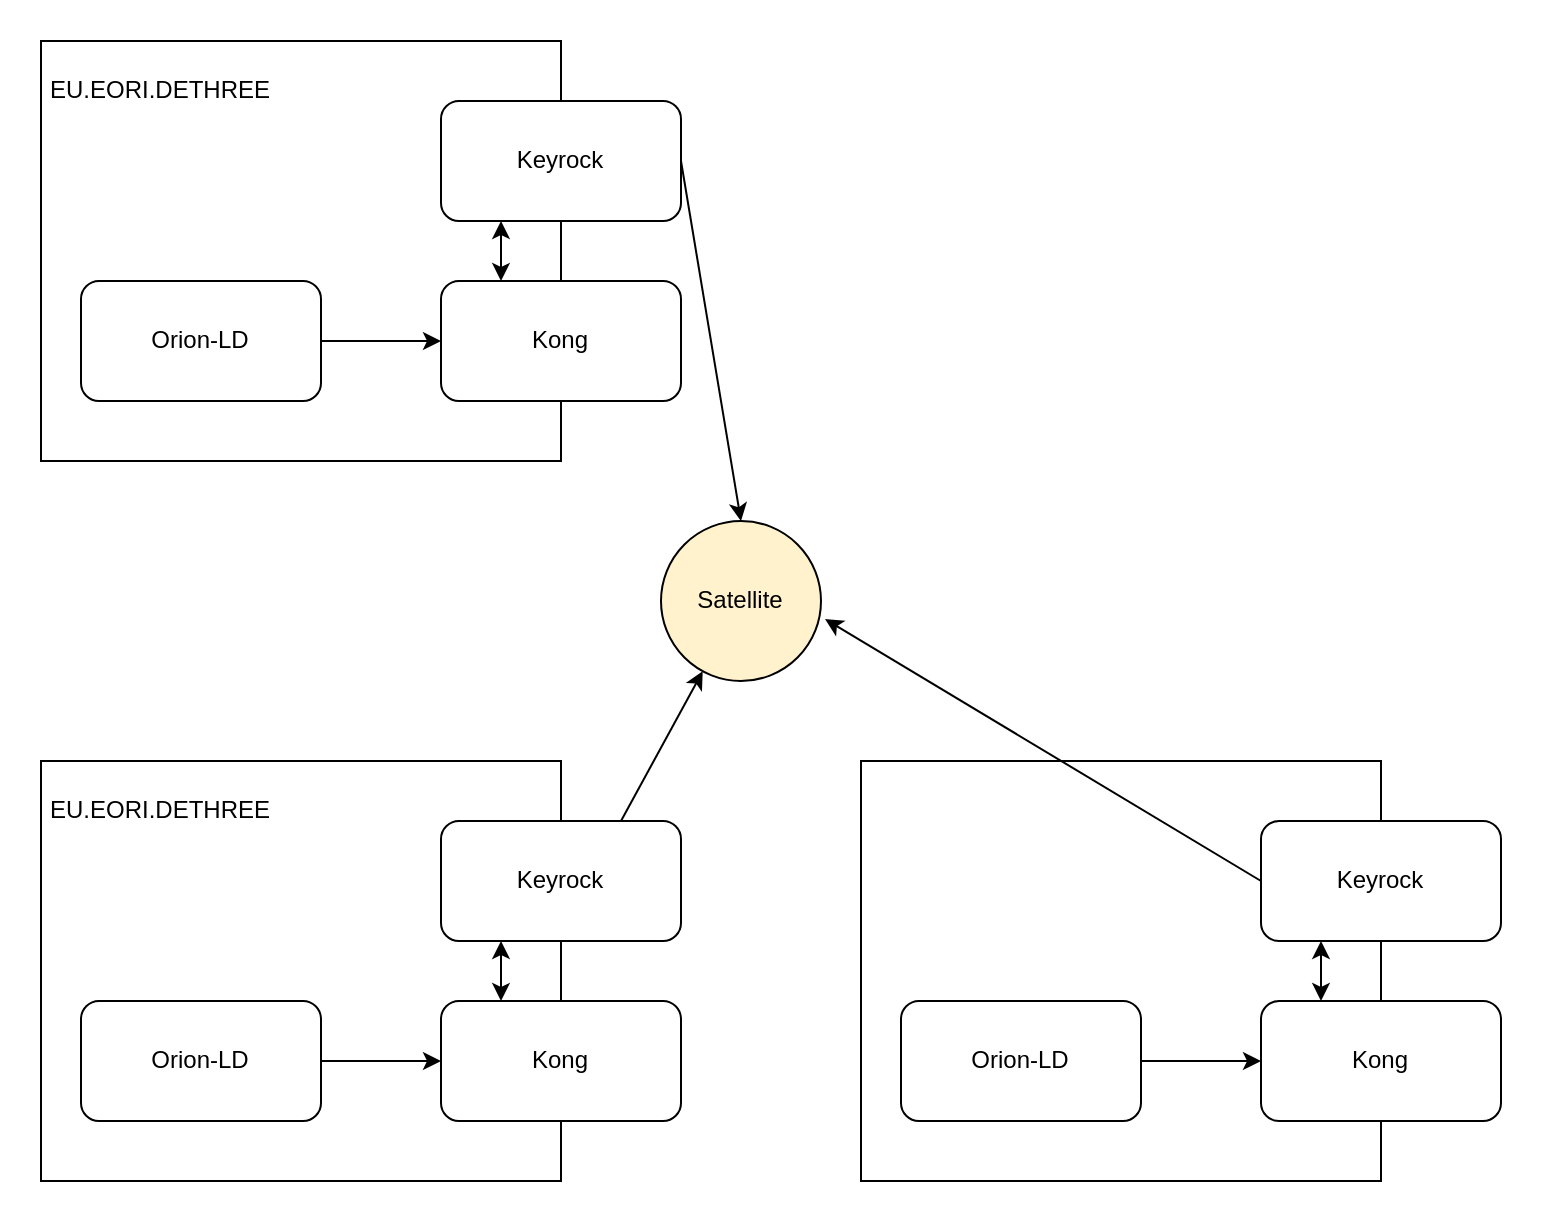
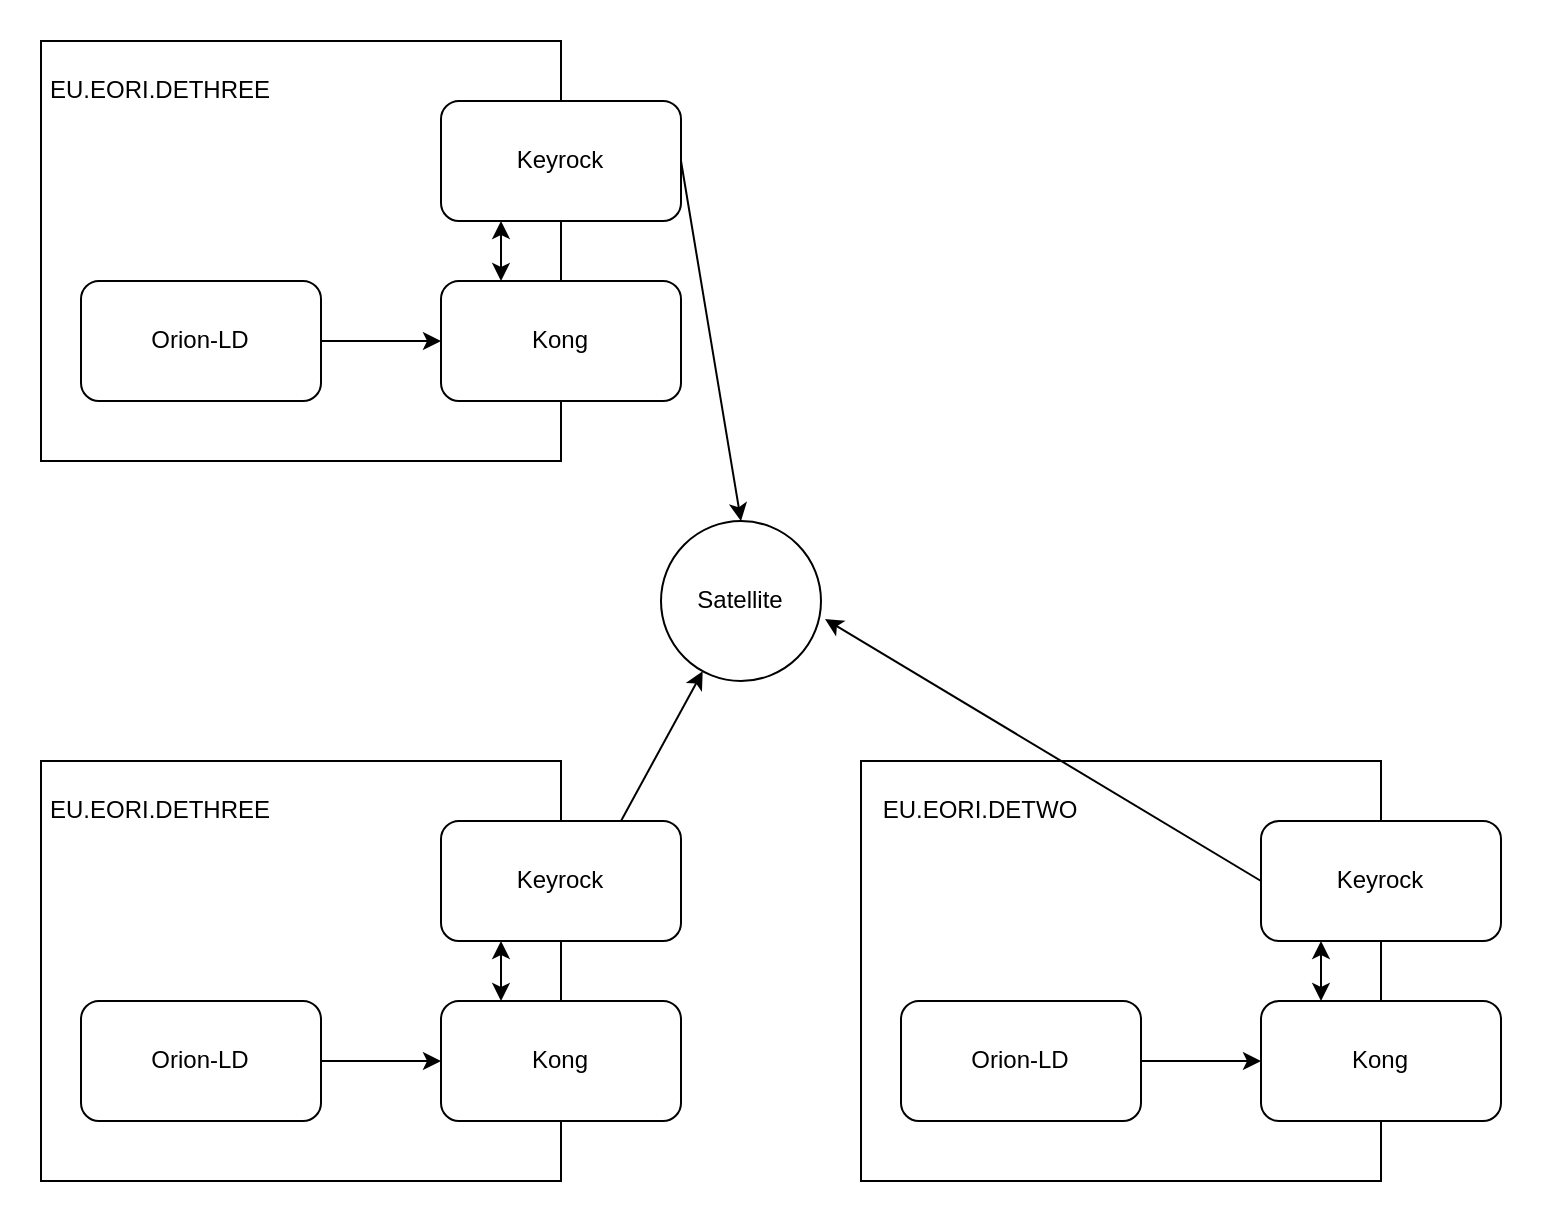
node "Satellite": fillcolor #fff2cc -> #ffffff
node "EU.EORI.DETWO": added
